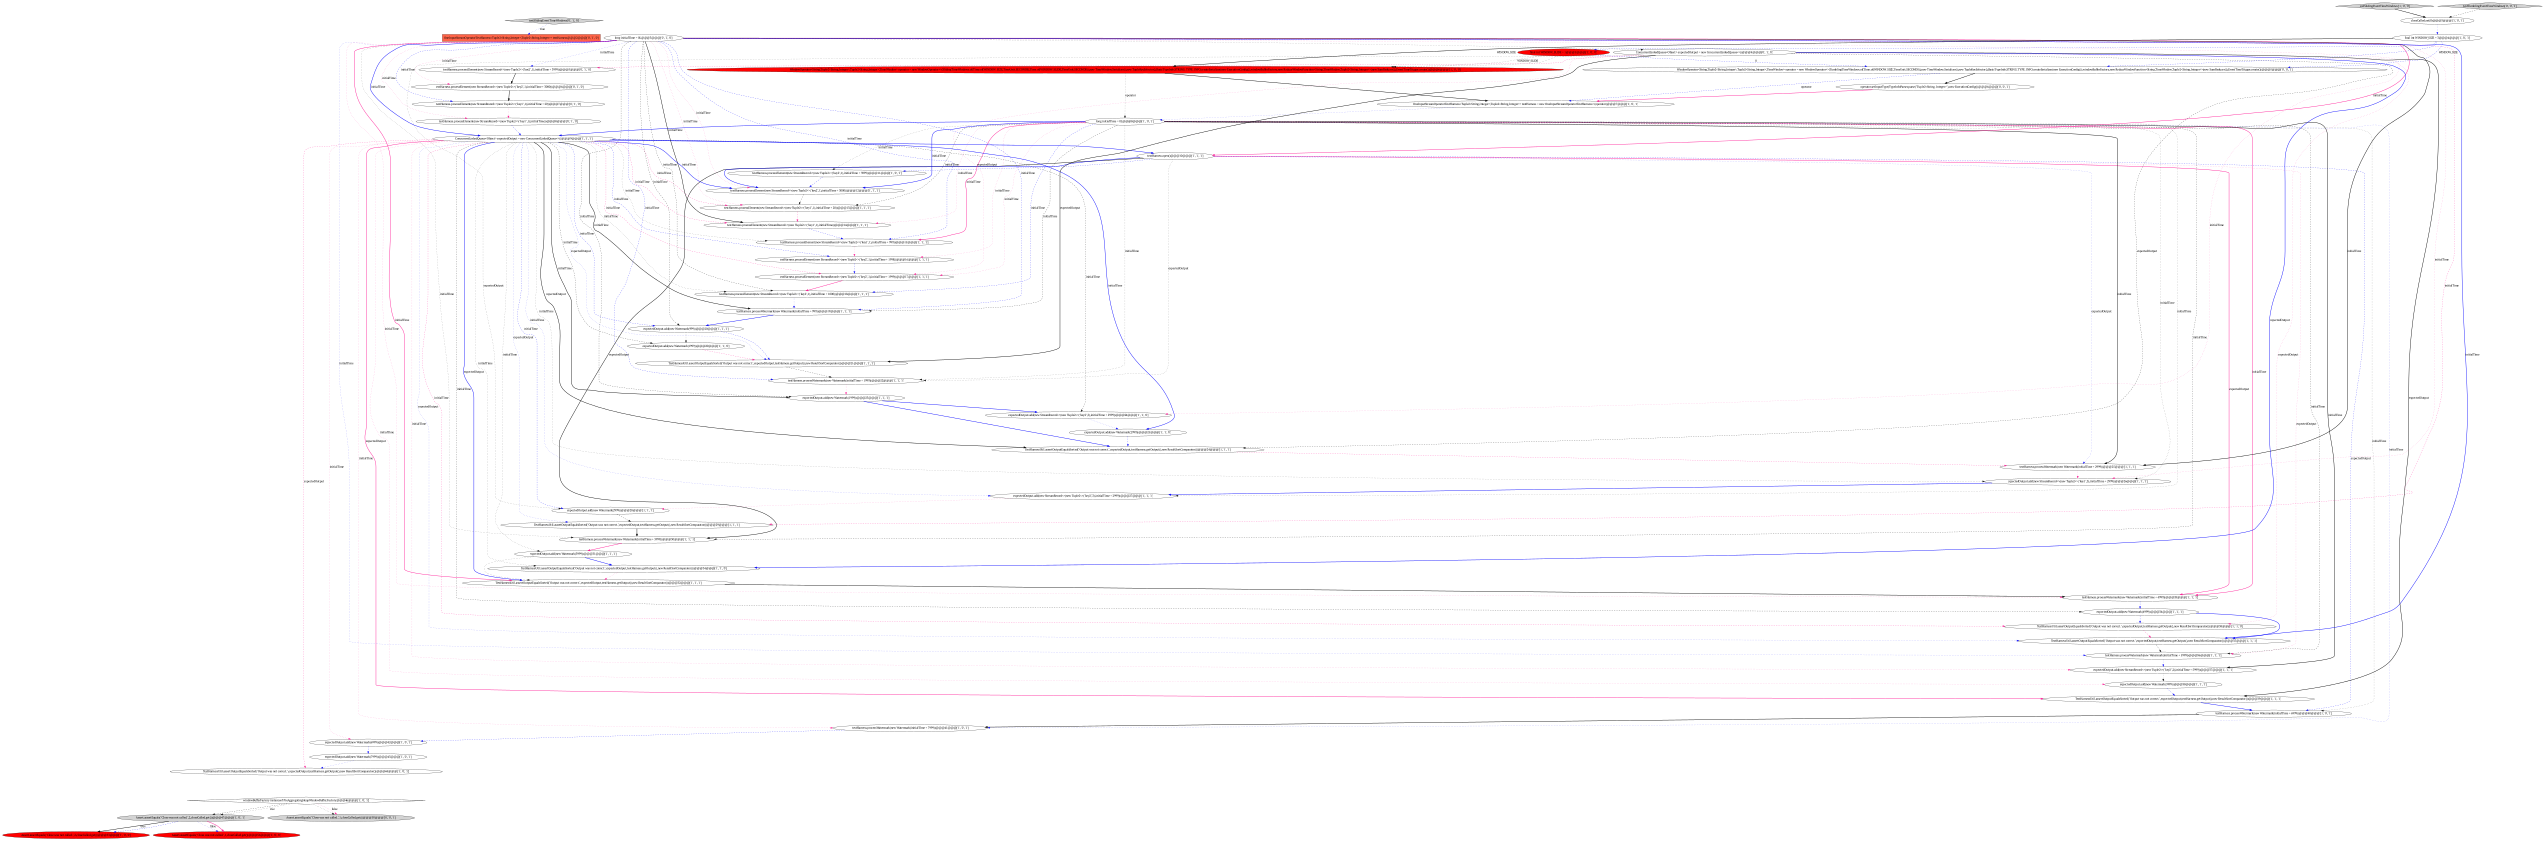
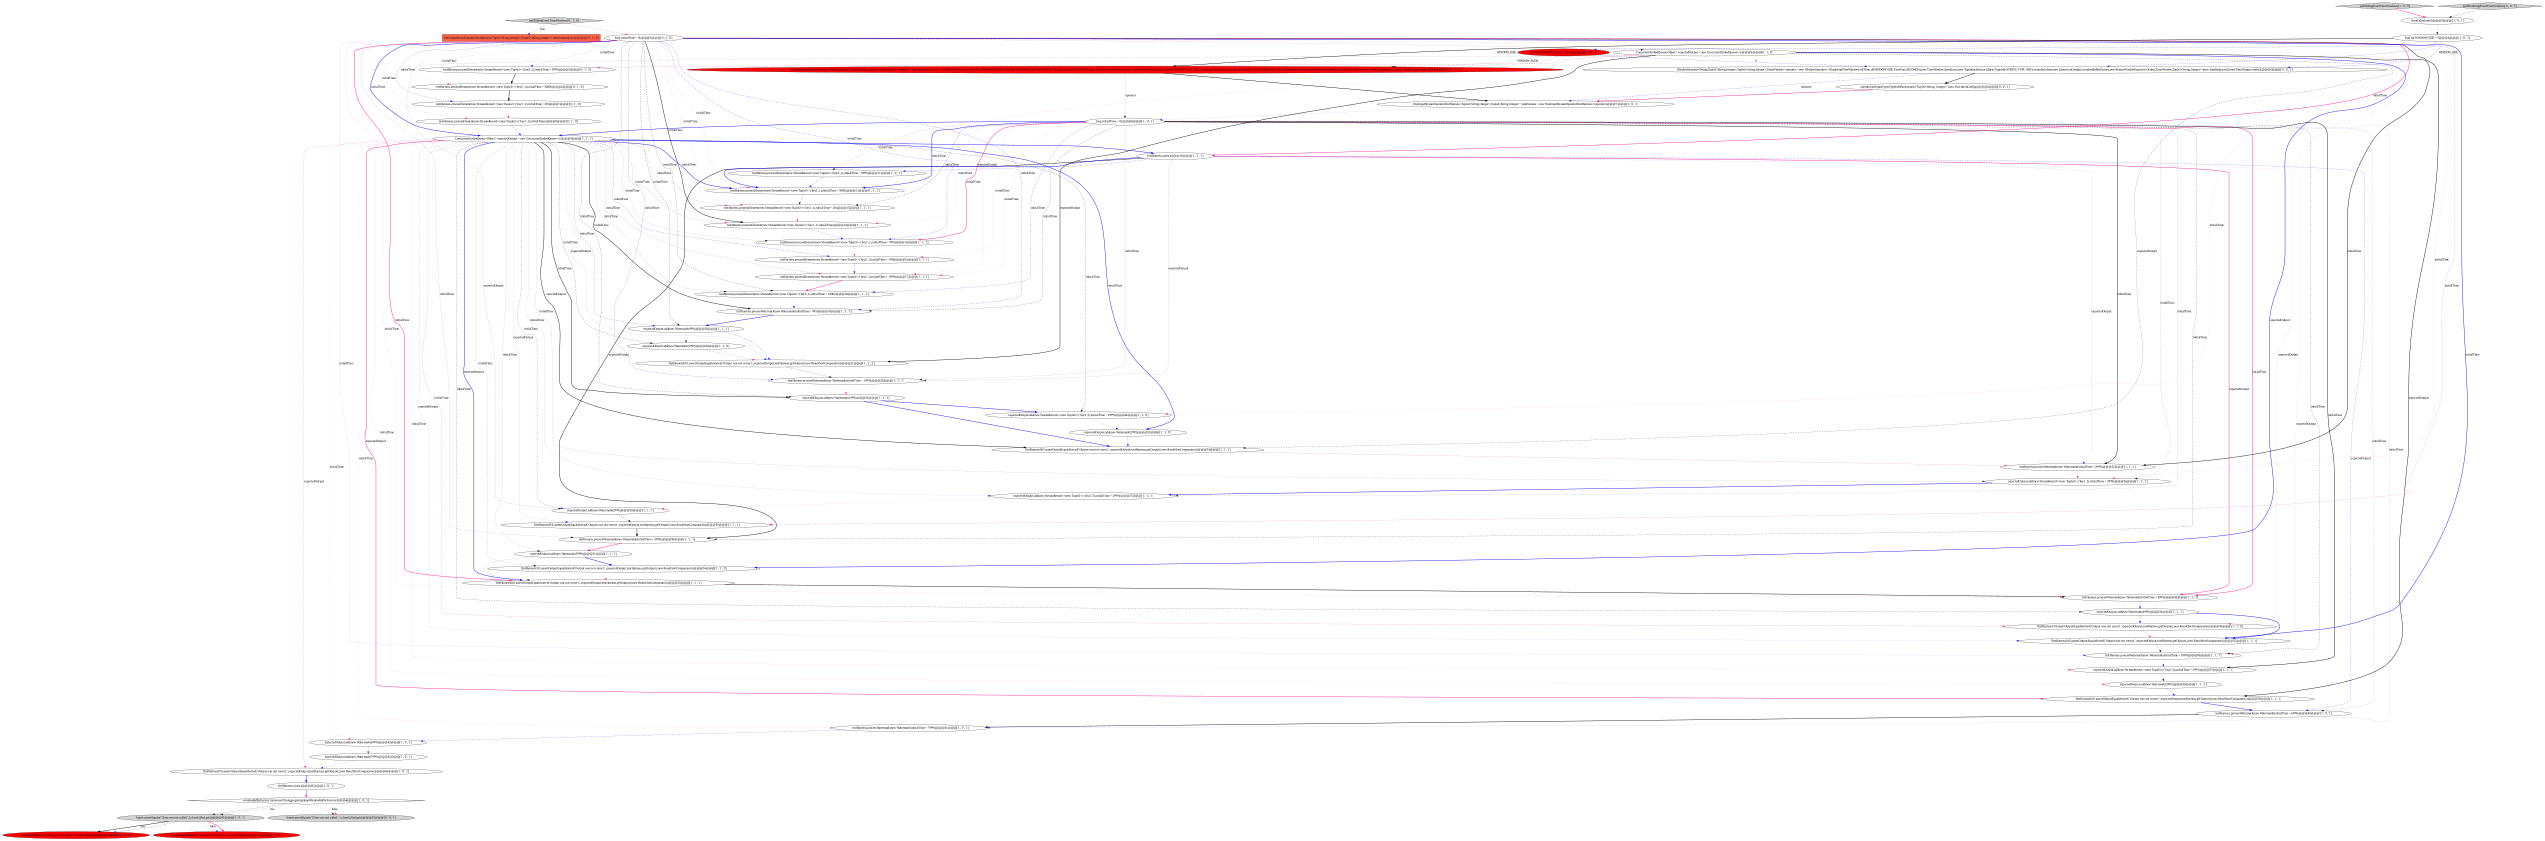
edge "testSlidingEventTimeWindows['1', '0', '0']" -> "closeCalled.set(0)@@@3@@@['1', '0', '1']": color black -> deeppink
edge "closeCalled.set(0)@@@3@@@['1', '0', '1']" -> "final int WINDOW_SIZE = 3@@@4@@@['1', '0', '1']": color blue -> black
edge "testSlidingEventTimeWindows['0', '1', '0']" -> "long initialTime = 0L@@@3@@@['0', '1', '0']": added
node "testHarness.close()@@@45@@@['1', '0', '1']": added
